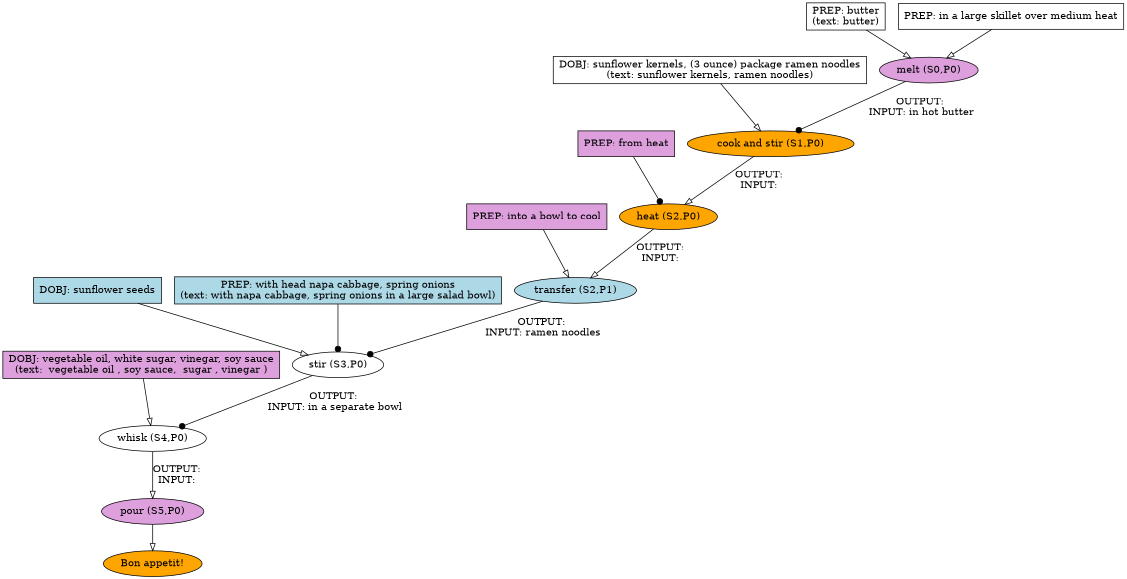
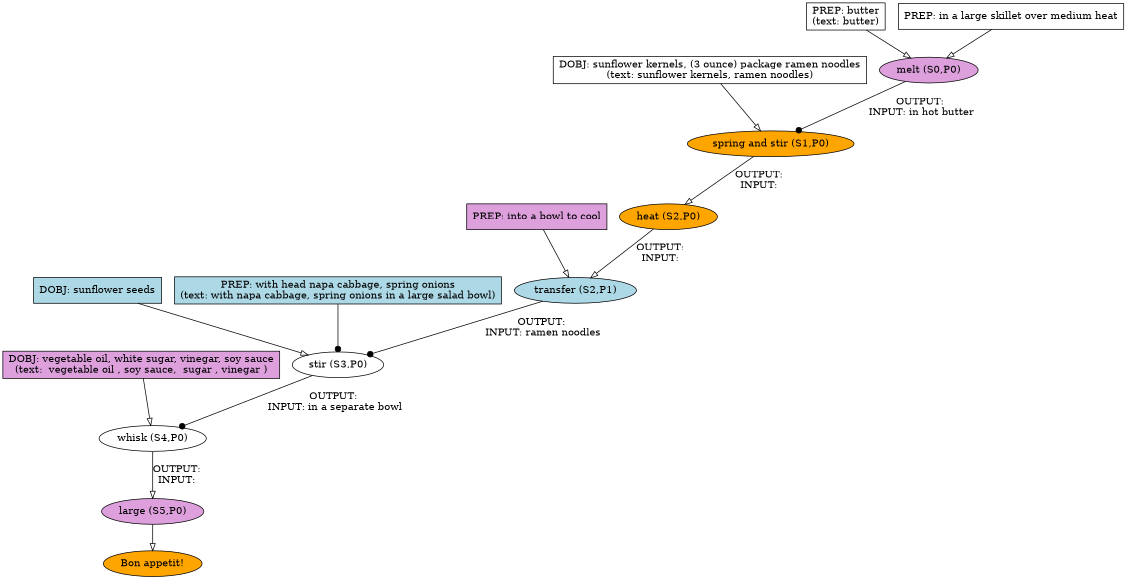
node "PREP: from heat": removed
node "cook and stir (S1,P0)": label "cook and stir (S1,P0)" -> "spring and stir (S1,P0)"
node "pour (S5,P0)": label "pour (S5,P0)" -> "large (S5,P0)"
